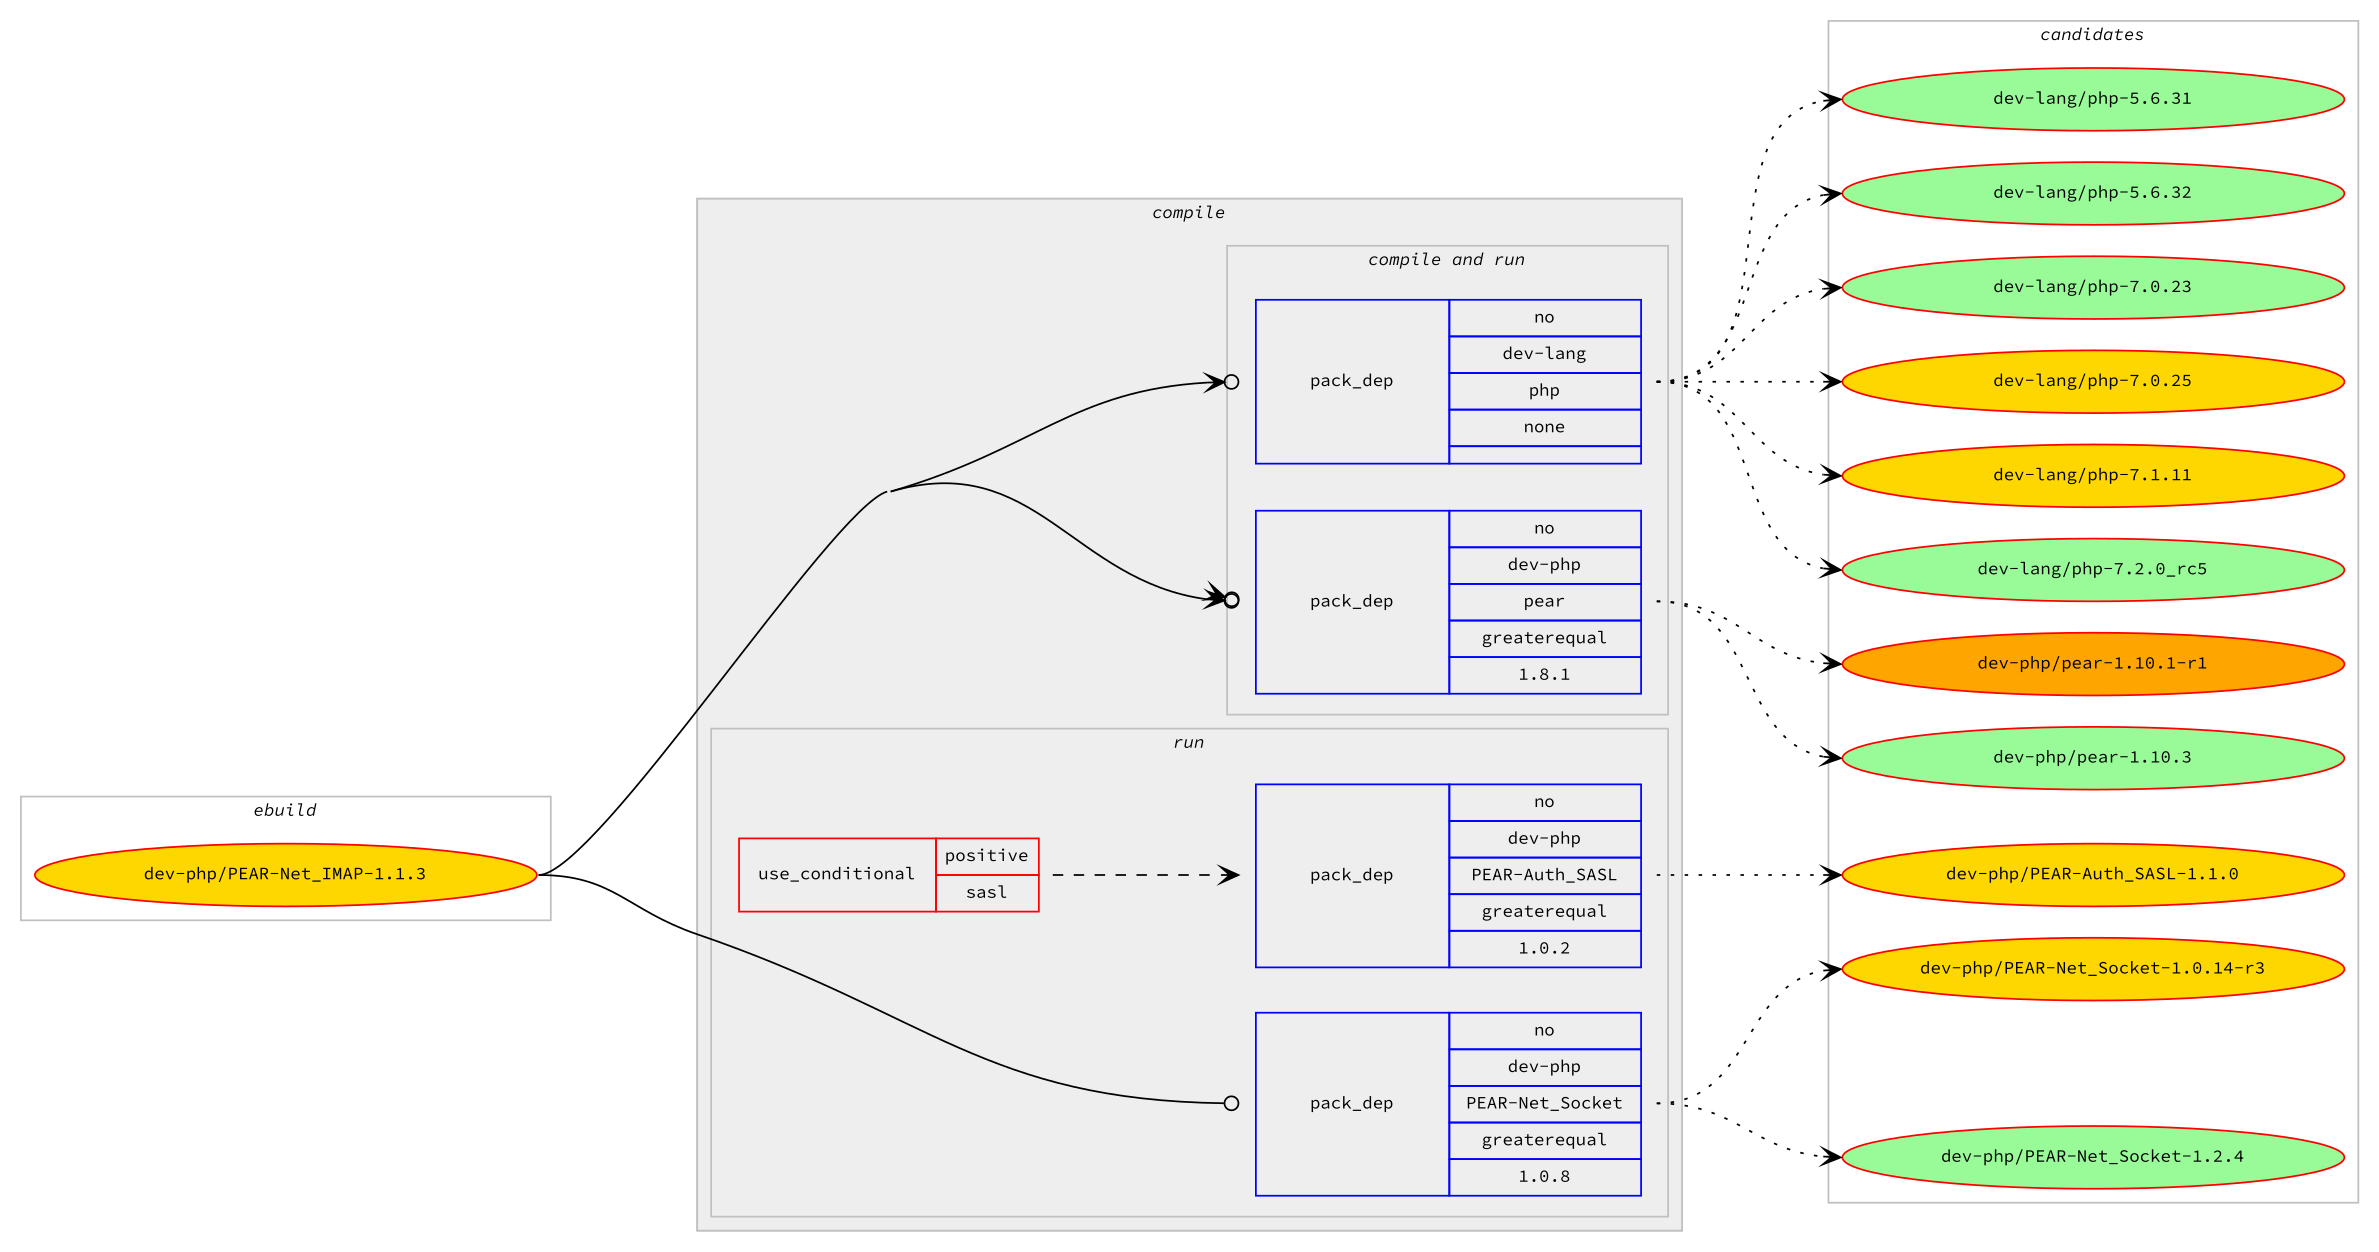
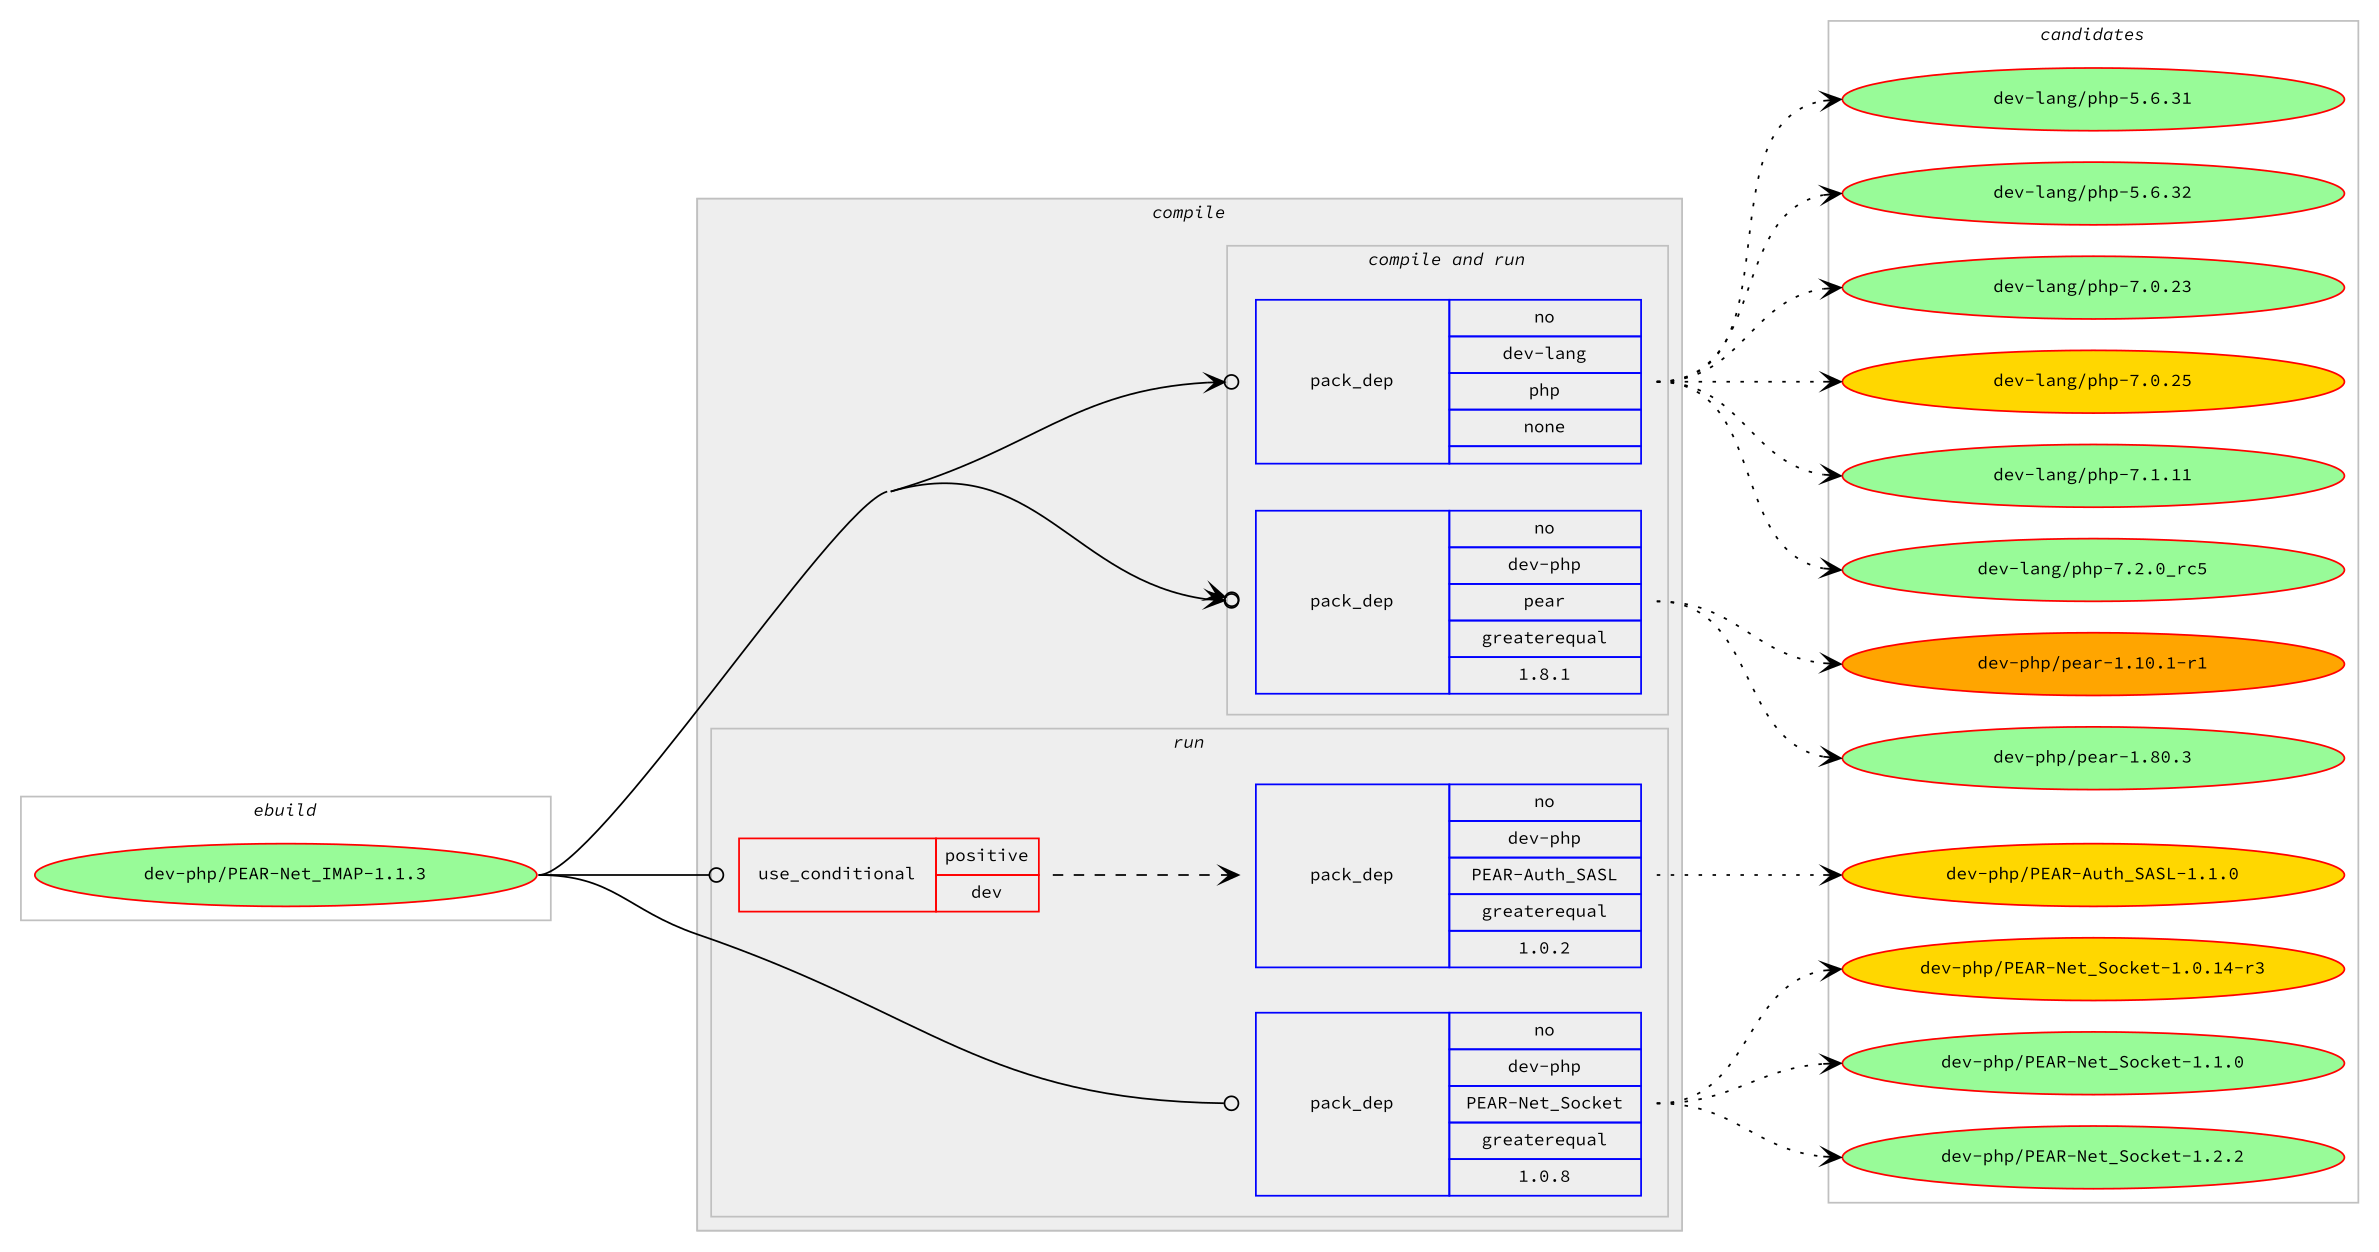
node "dev-lang/php-7.1.11": fillcolor gold -> palegreen
node "dev-php/pear-1.10.3": label "dev-php/pear-1.10.3" -> "dev-php/pear-1.80.3"
node "dev-php/PEAR-Net_IMAP-1.1.3": fillcolor gold -> palegreen
edge "dev-php/PEAR-Net_IMAP-1.1.3" -> "use_conditional": added
node "use_conditional": text "sasl" -> "dev"
node "dev-php/PEAR-Net_Socket-1.1.0": added
node "dev-php/PEAR-Net_Socket-1.2.4": label "dev-php/PEAR-Net_Socket-1.2.4" -> "dev-php/PEAR-Net_Socket-1.2.2"
